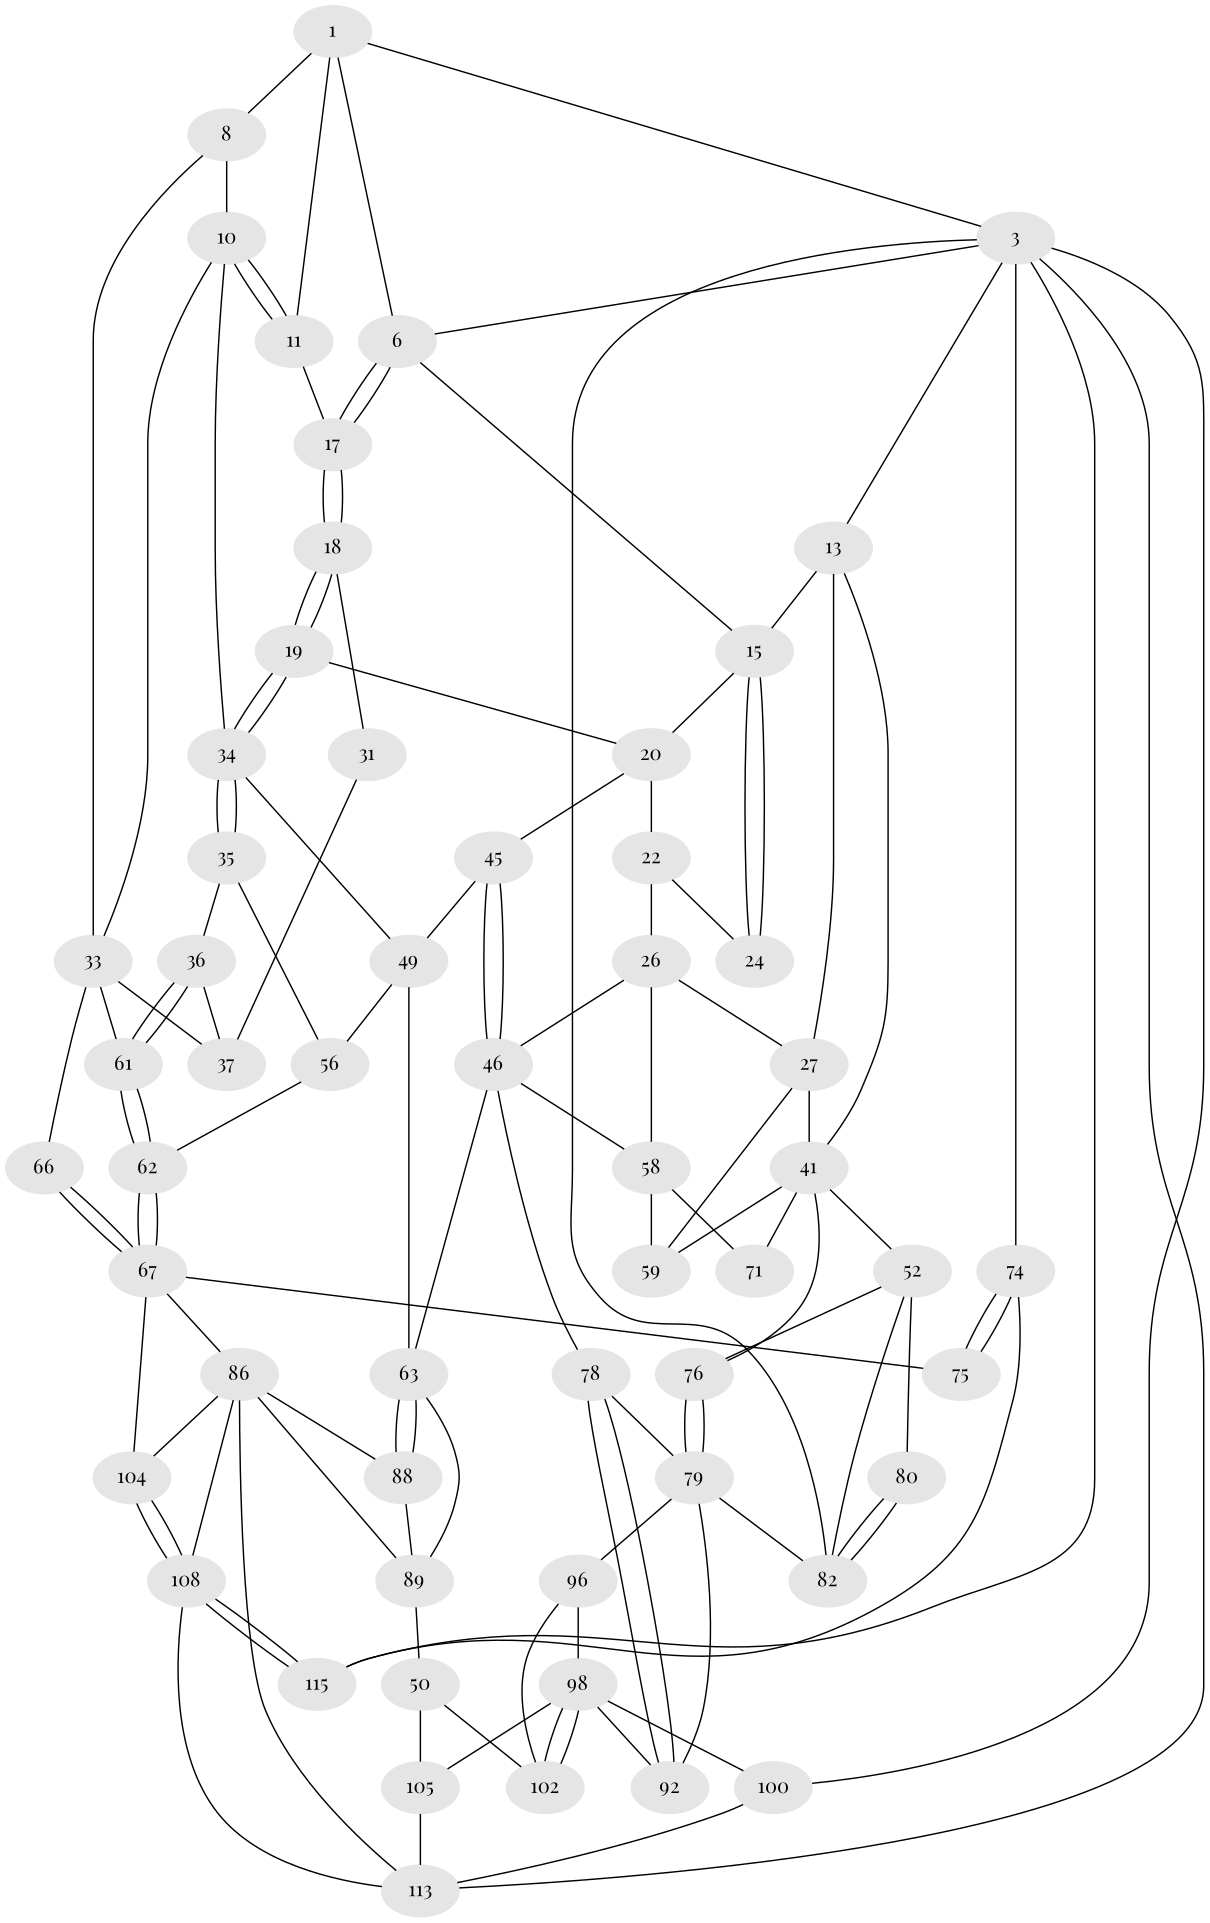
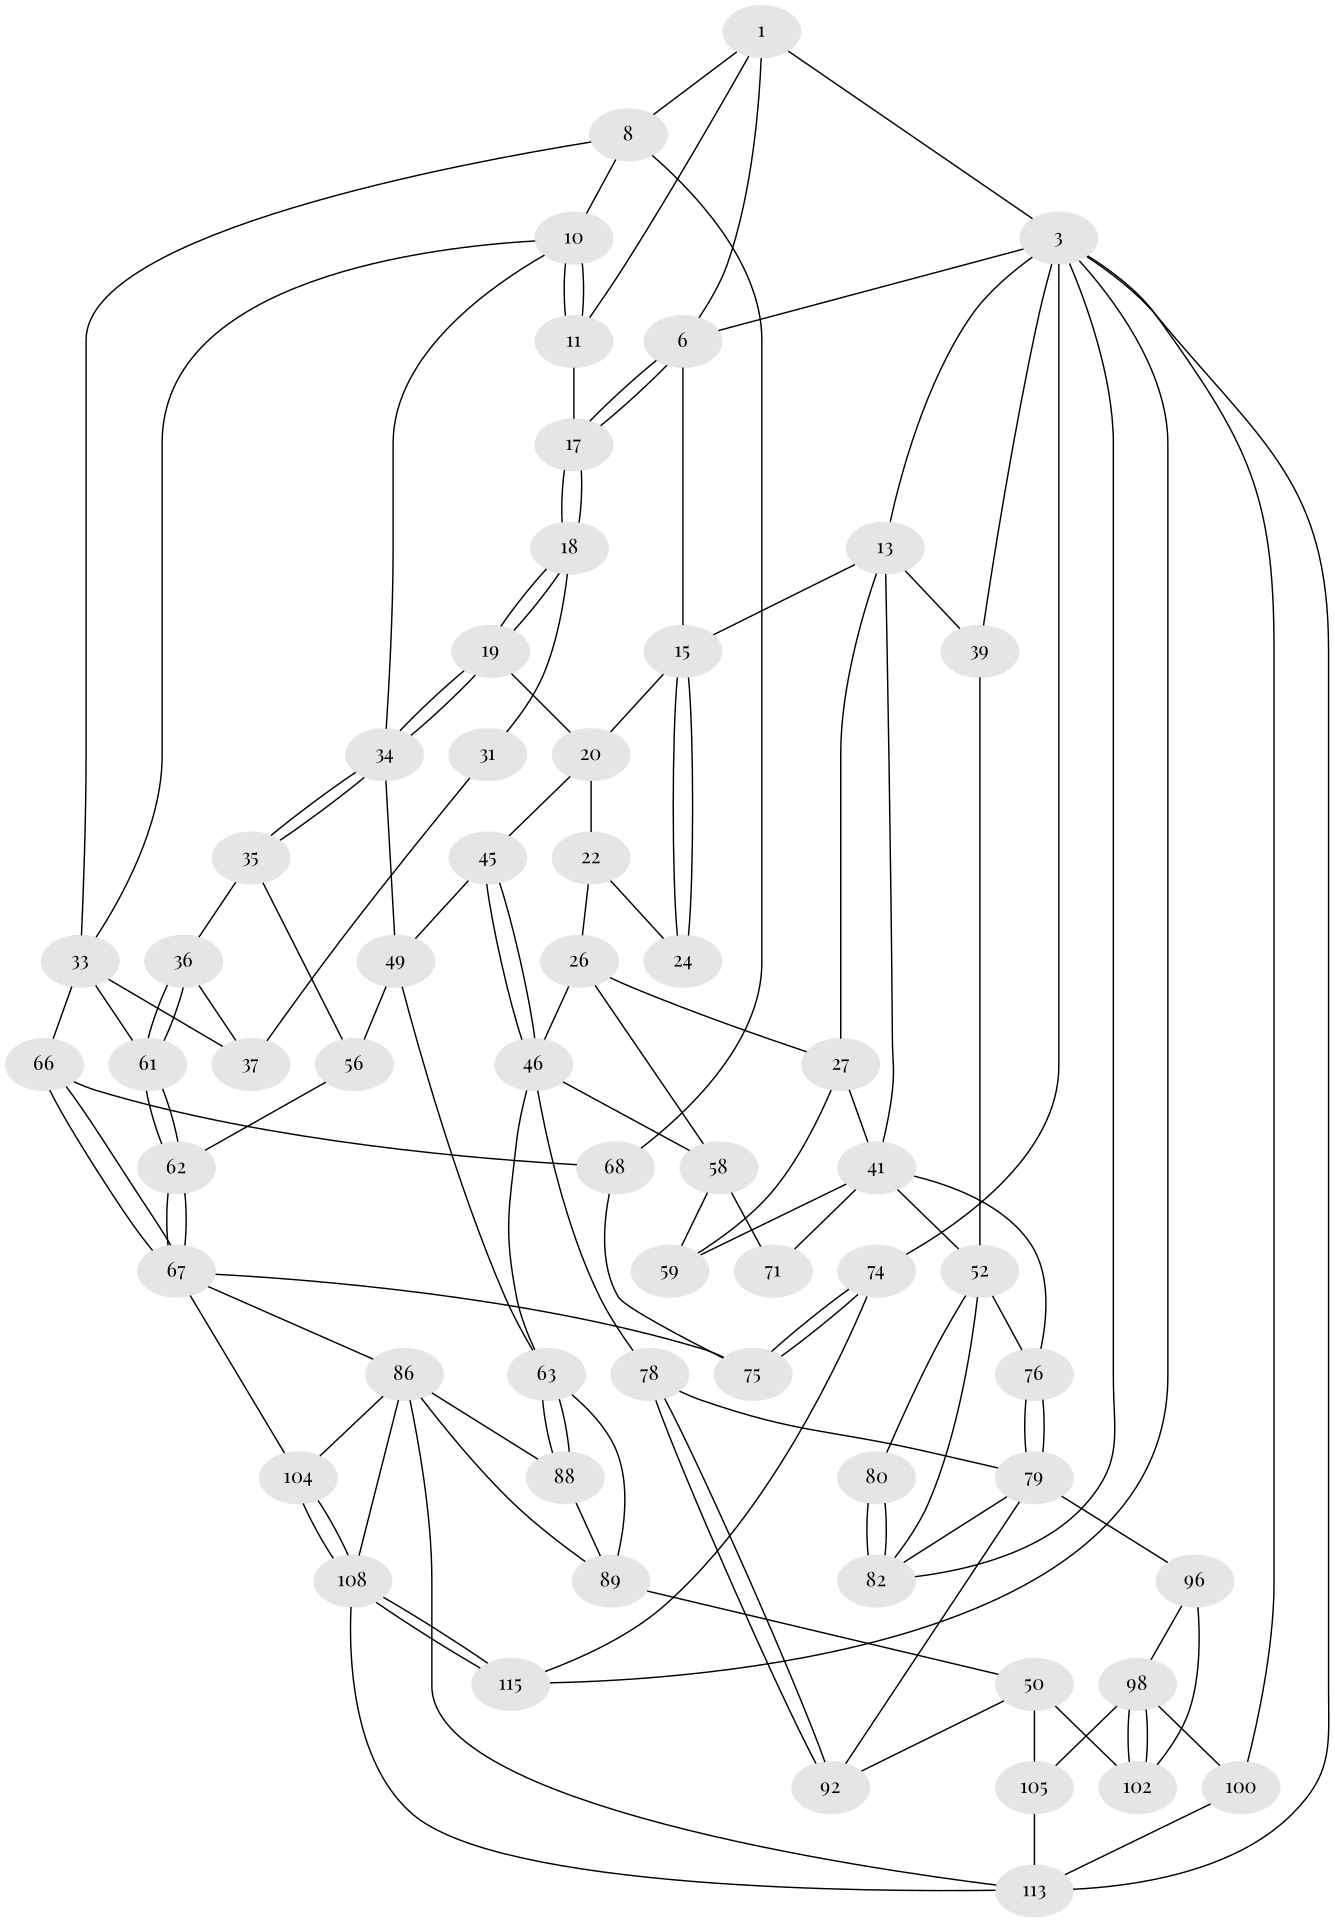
node "39": added
node "68": added
edge "98" -- "92": now "50" -- "92"
